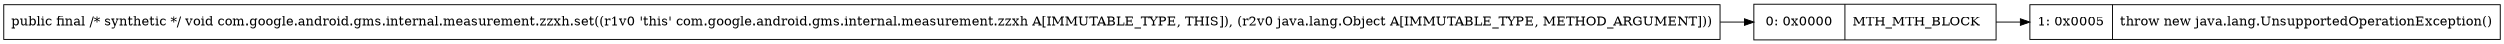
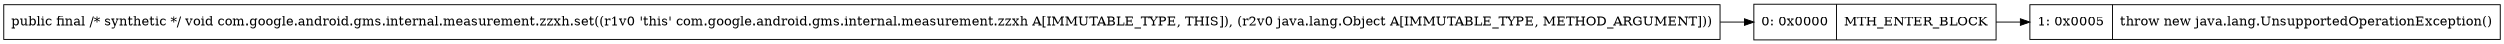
node "0: 0x0000": text "MTH_MTH_BLOCK" -> "MTH_ENTER_BLOCK"
